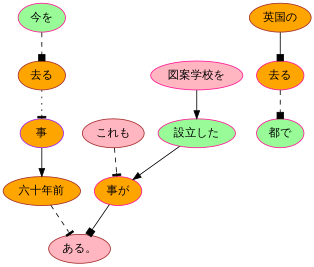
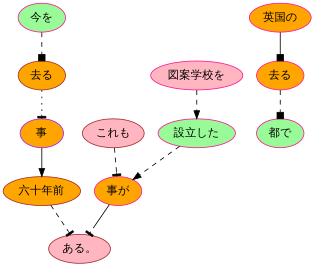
node "英国の": color brown -> deeppink
edge "図案学校を" -> "設立した": style solid -> dashed
edge "設立した" -> "事が": style solid -> dashed
edge "事が" -> "ある。": arrowhead box -> tee
